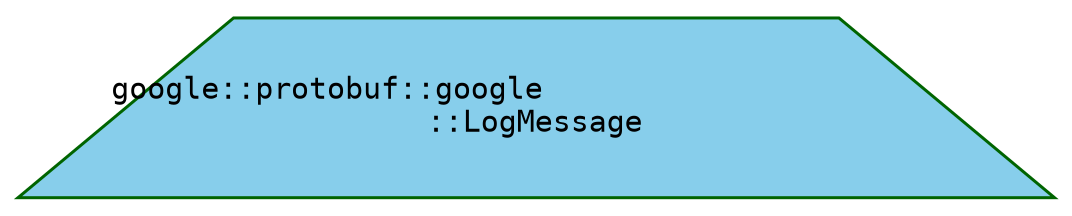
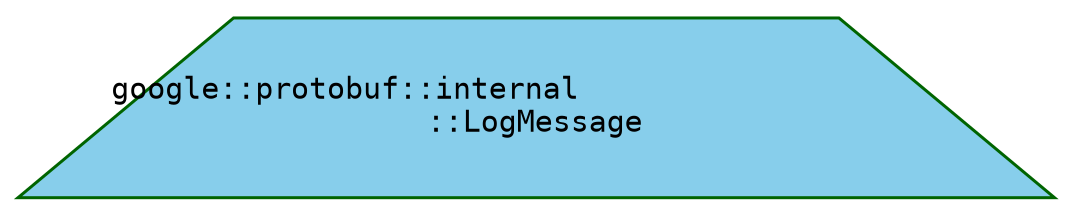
node "google::protobuf::google ::LogMessage": label "google::protobuf::google ::LogMessage" -> "google::protobuf::internal ::LogMessage"
